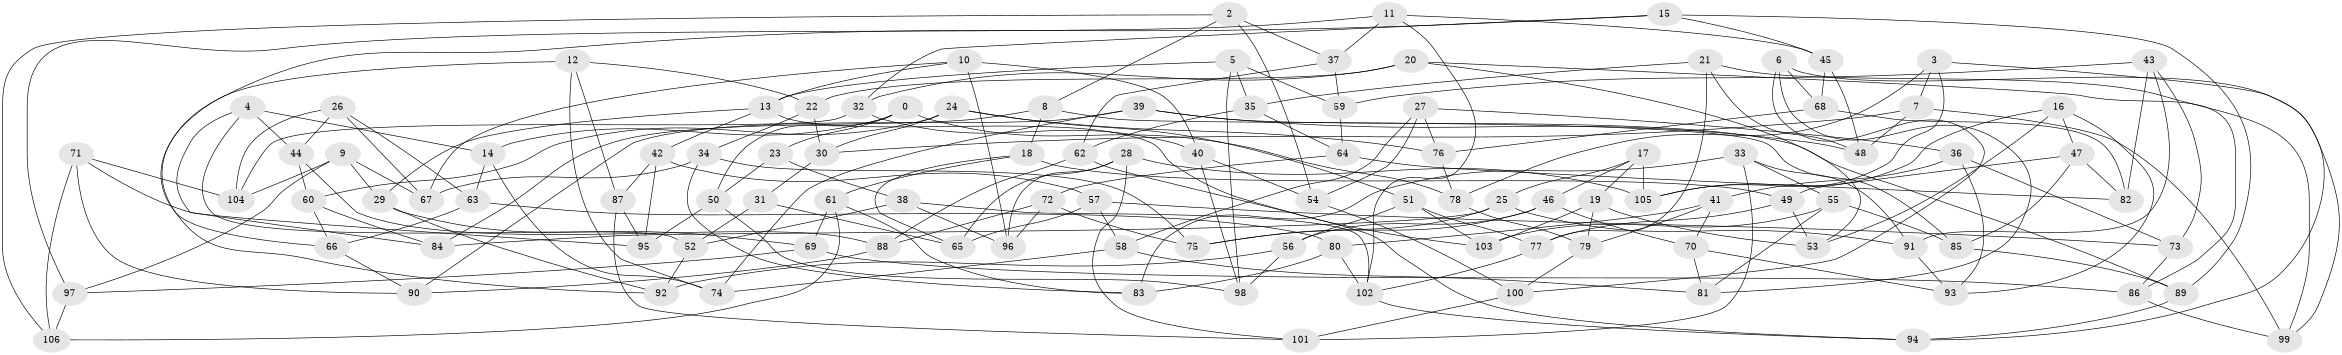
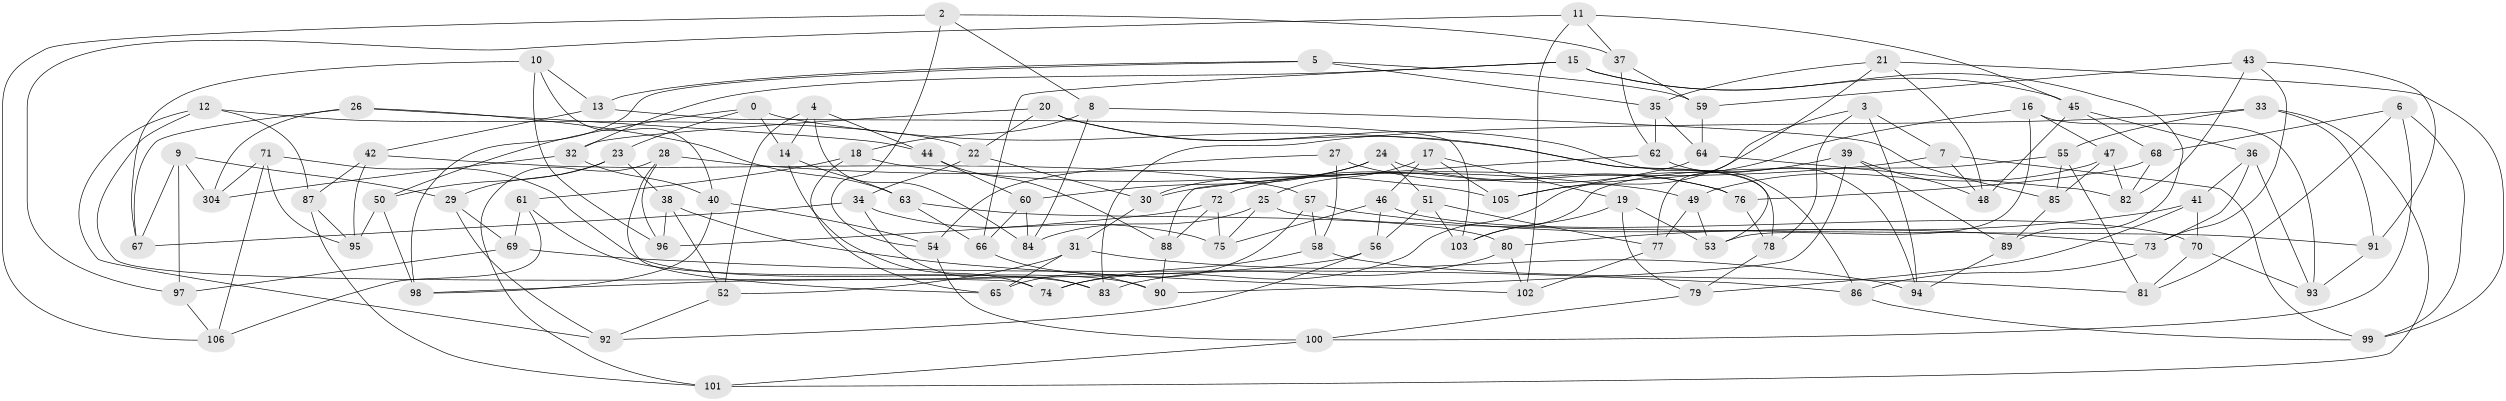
edge "13" -- "29": now "23" -- "29"
edge "27" -- "36": now "45" -- "36"
node "104": label "104" -> "304"
edge "102" -- "94": now "31" -- "94"
